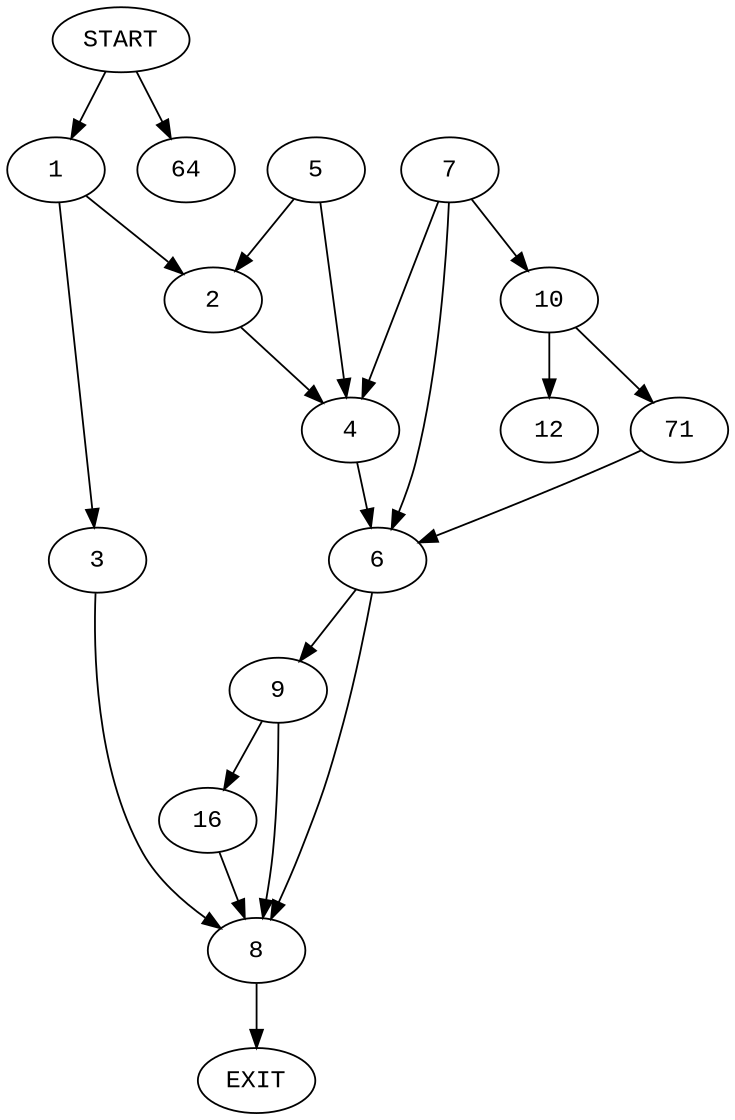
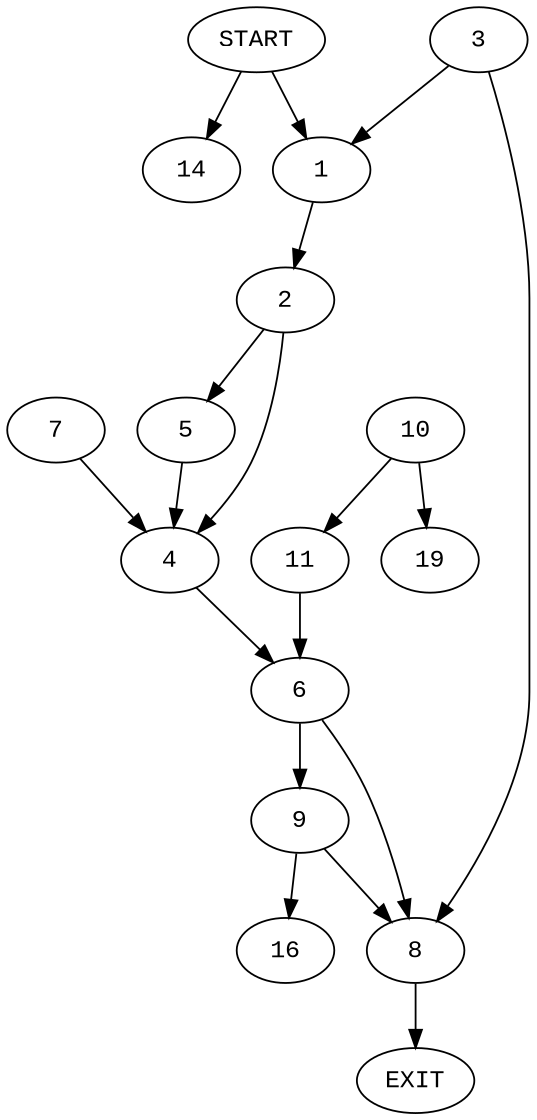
node "64": label "64" -> "14"
edge "5" -> "2": reversed
edge "7" -> "10": removed
edge "1" -> "3": reversed
edge "7" -> "6": removed
node "12": label "12" -> "19"
node "71": label "71" -> "11"
edge "16" -> "8": removed
